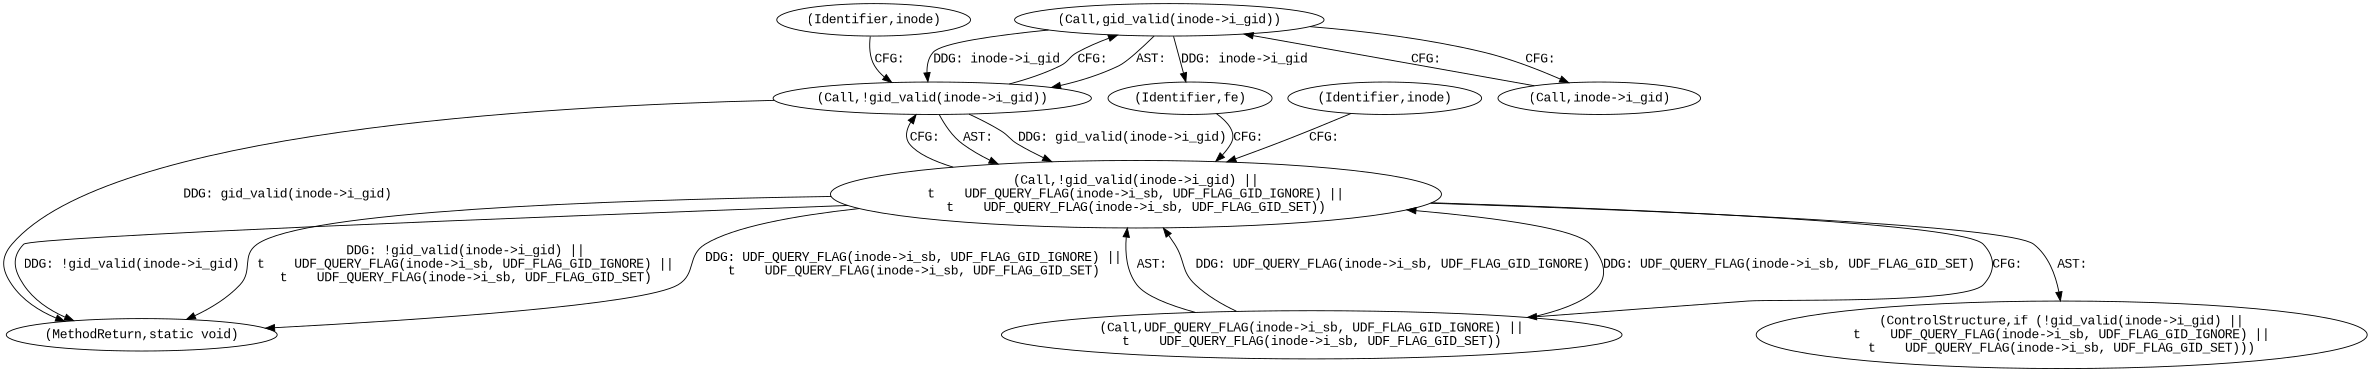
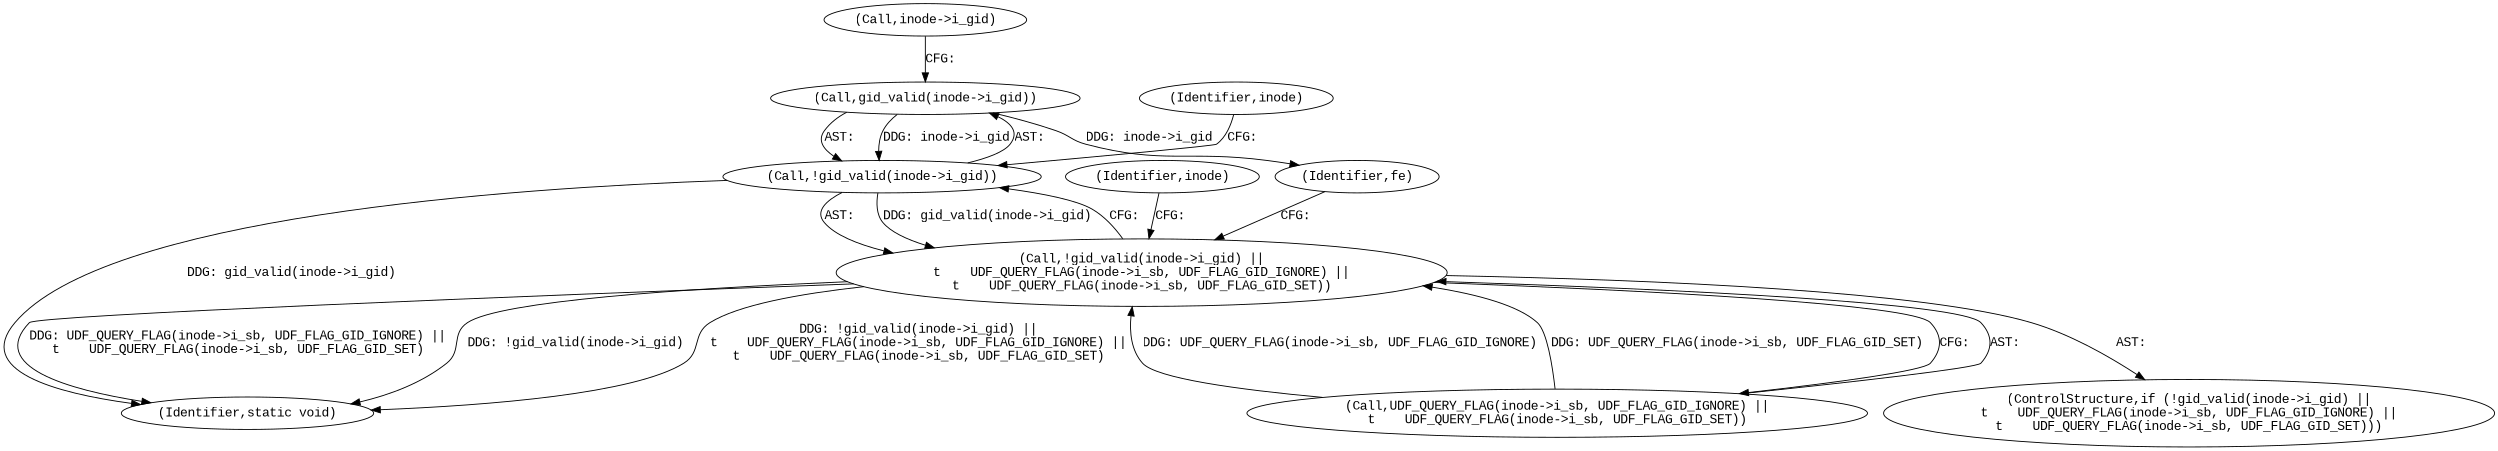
edge "(Call,gid_valid(inode->i_gid))" -> "(Call,inode->i_gid)": removed, label "CFG:"
edge "(Call,!gid_valid(inode->i_gid))" -> "(Call,gid_valid(inode->i_gid))": label "CFG: " -> "AST: "
node "(MethodReturn,static void)": label "(MethodReturn,static void)" -> "(Identifier,static void)"
